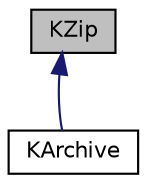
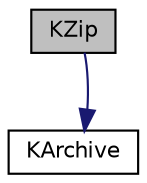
edge "KArchive" -> "KZip": reversed
